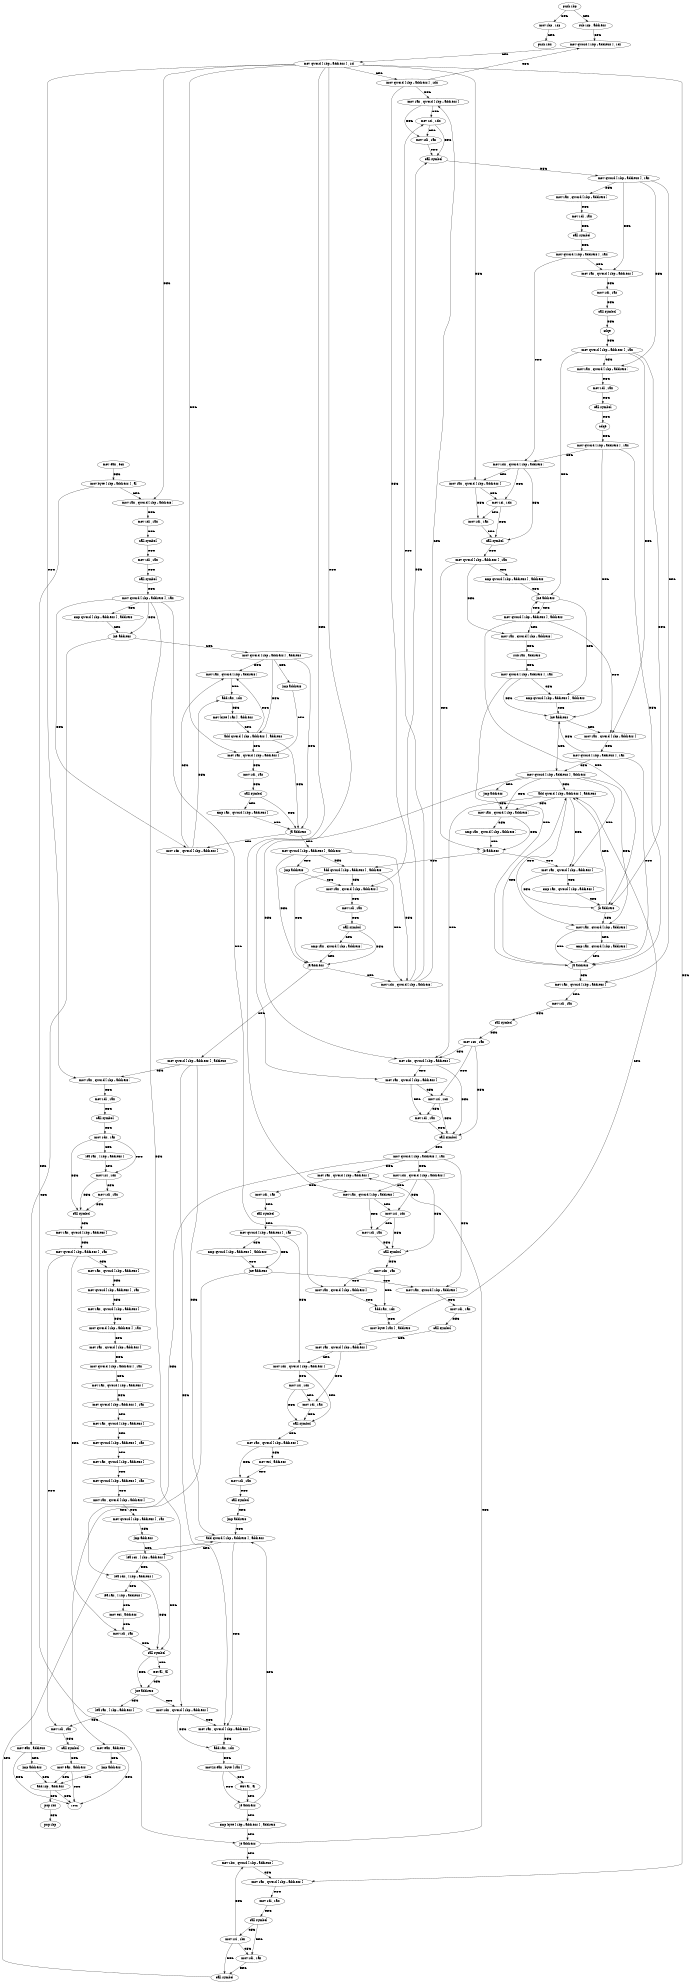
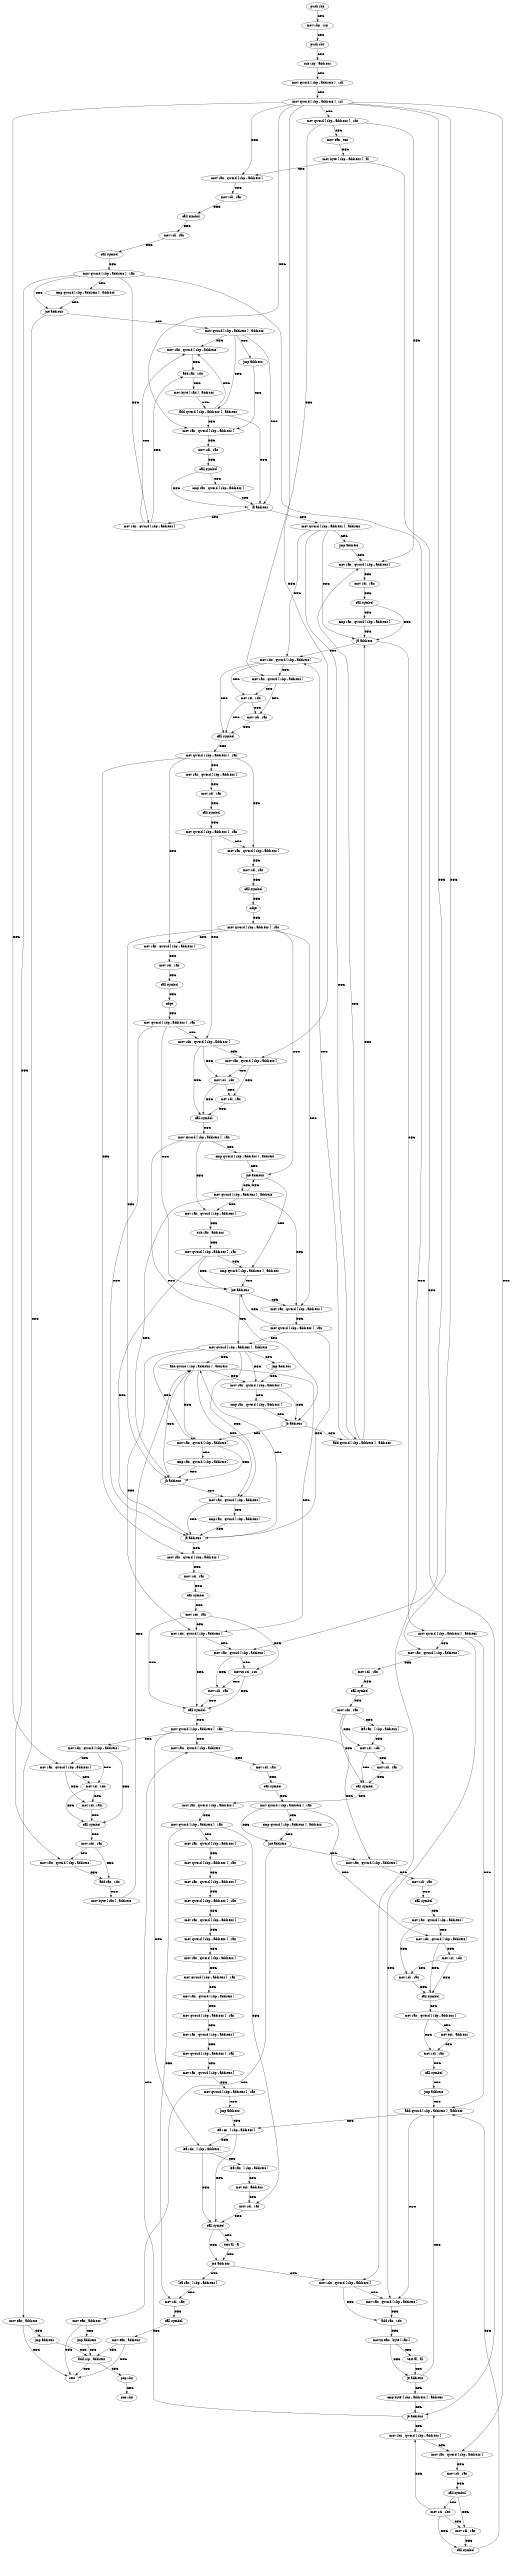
edge "push rbp" -> "sub rsp , address": now "push rbx" -> "sub rsp , address"
edge "mov qword [ rbp - address ] , rdx" -> "mov qword [ rbp - address ] , rdi": now "mov qword [ rbp - address ] , rdx" -> "mov eax , ecx"
node "mov rsi , rcx": label "mov rsi , rcx" -> "movzx rsi , rcx"
